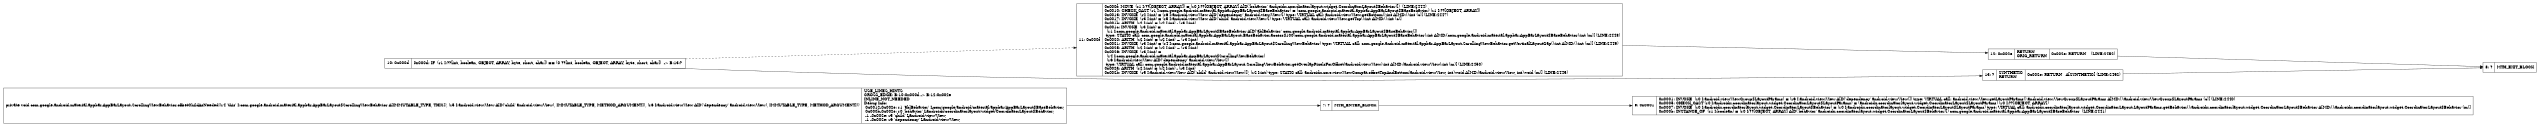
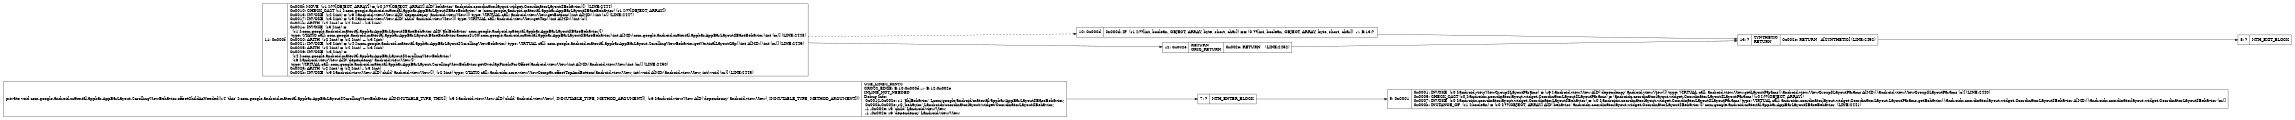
edge "10: 0x000d" -> "11: 0x000f": reversed
edge "12: 0x002e" -> "8: ?": now "12: 0x002e" -> "13: ?"
